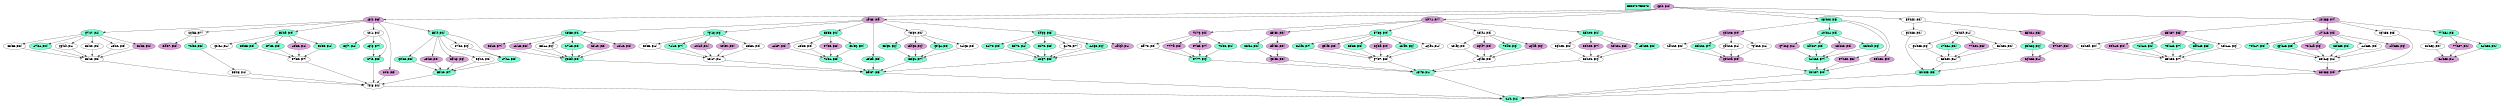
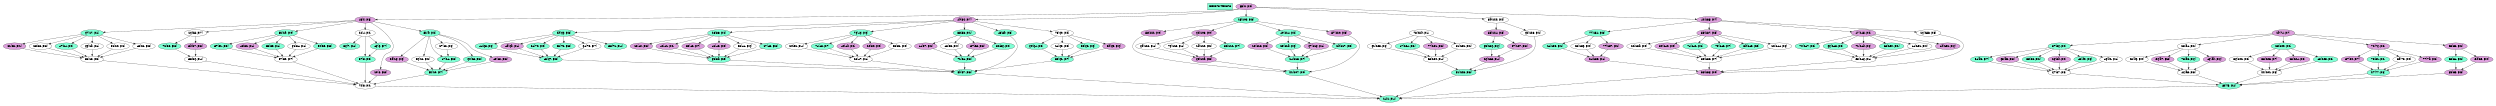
edge "65(0, p:0)" -> "19(74, p:7)": removed
node "49(36, p:9)": label "49(36, p:9)" -> "49(36, p:7)"
edge "59(27, p:3)" -> "53(26, p:4)": added
edge "61(34, p:4)" -> "57(30, p:7)": added
edge "58(71, p:4)" -> "42(67, p:3)": removed
